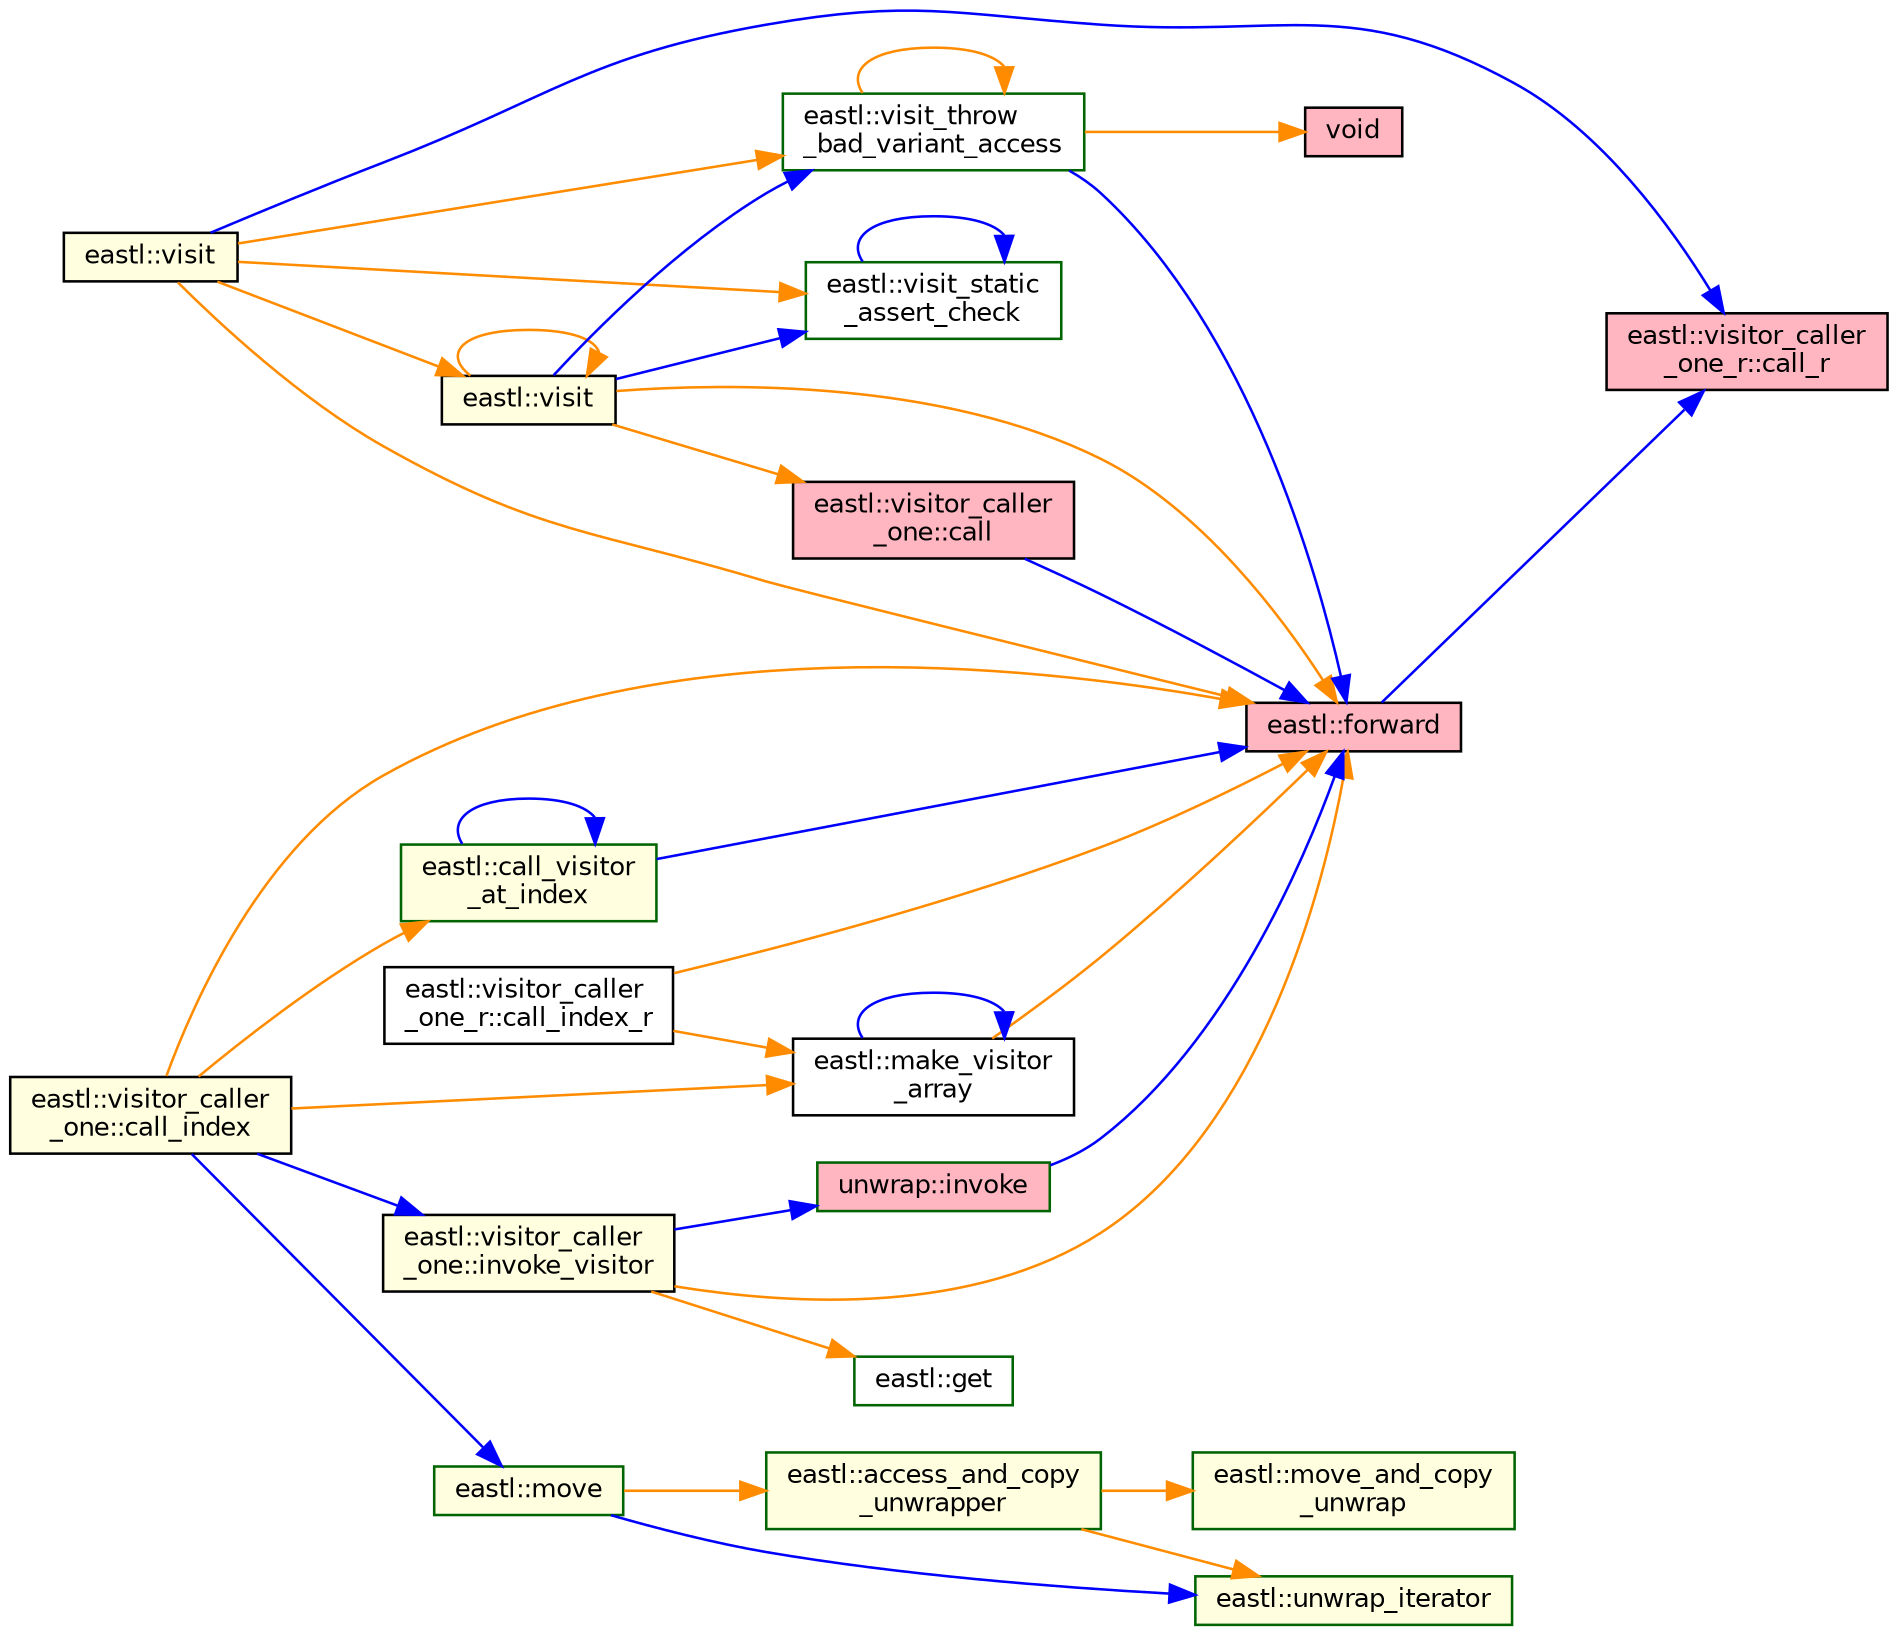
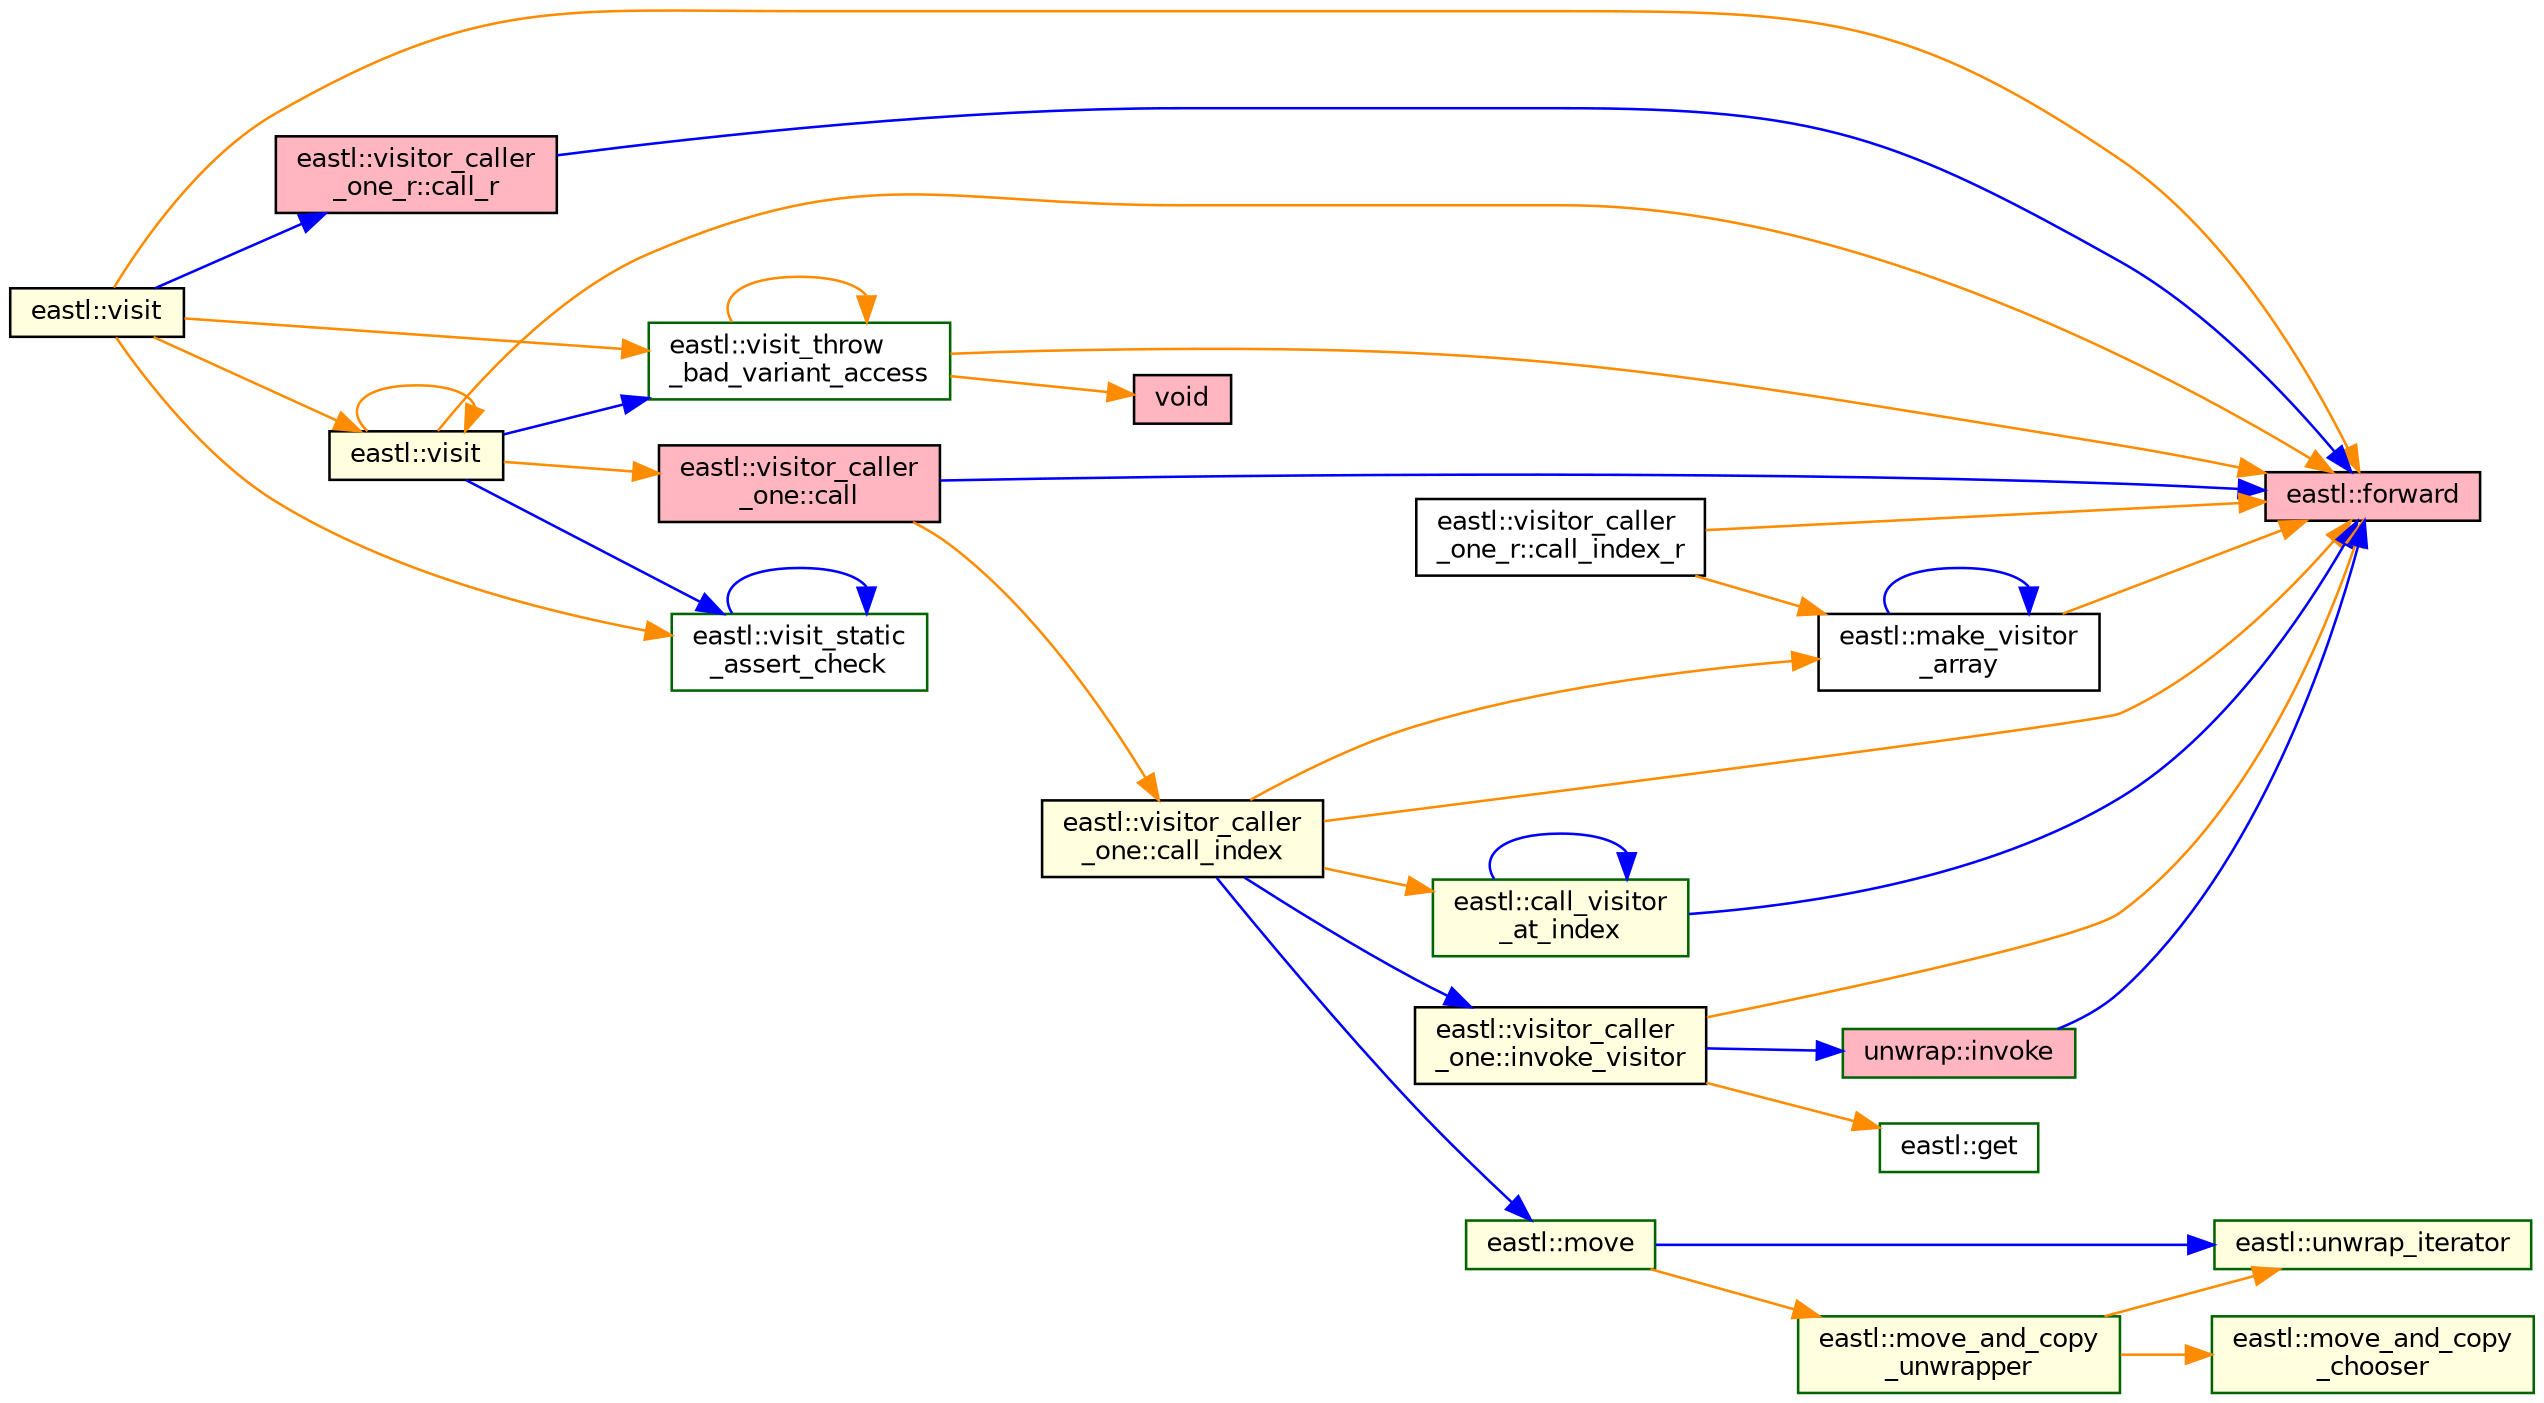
edge "eastl::visit_throw _bad_variant_access" -> "eastl::forward": color blue -> darkorange
edge "eastl::forward" -> "eastl::visitor_caller _one_r::call_r": reversed
edge "eastl::visitor_caller _one::call" -> "eastl::visitor_caller _one::call_index": added
node "eastl::access_and_copy _unwrapper": label "eastl::access_and_copy _unwrapper" -> "eastl::move_and_copy _unwrapper"
node "eastl::move_and_copy _unwrap": label "eastl::move_and_copy _unwrap" -> "eastl::move_and_copy _chooser"
